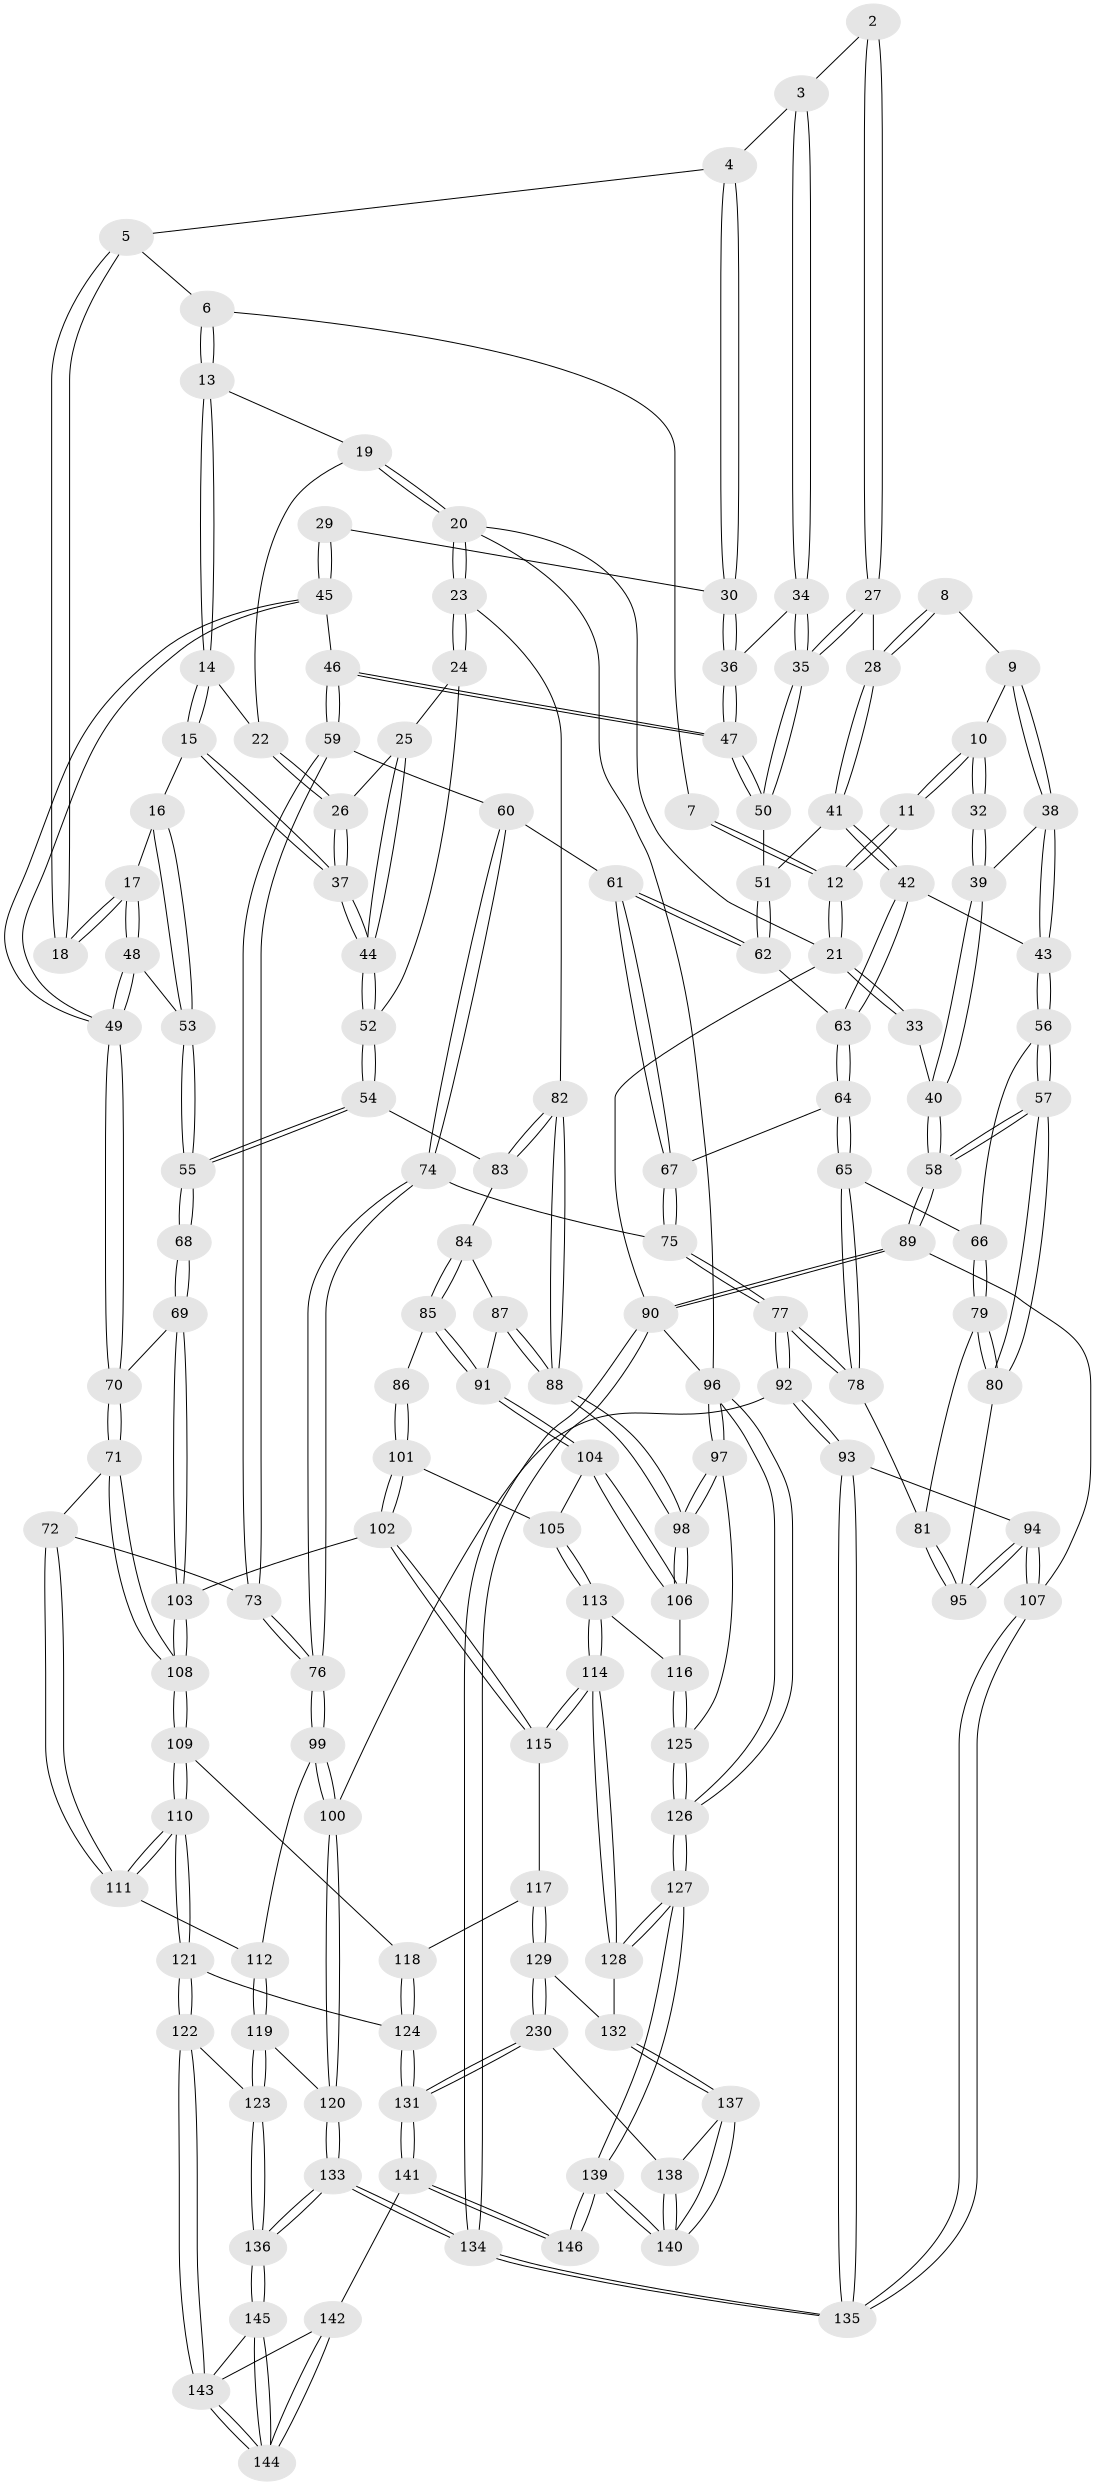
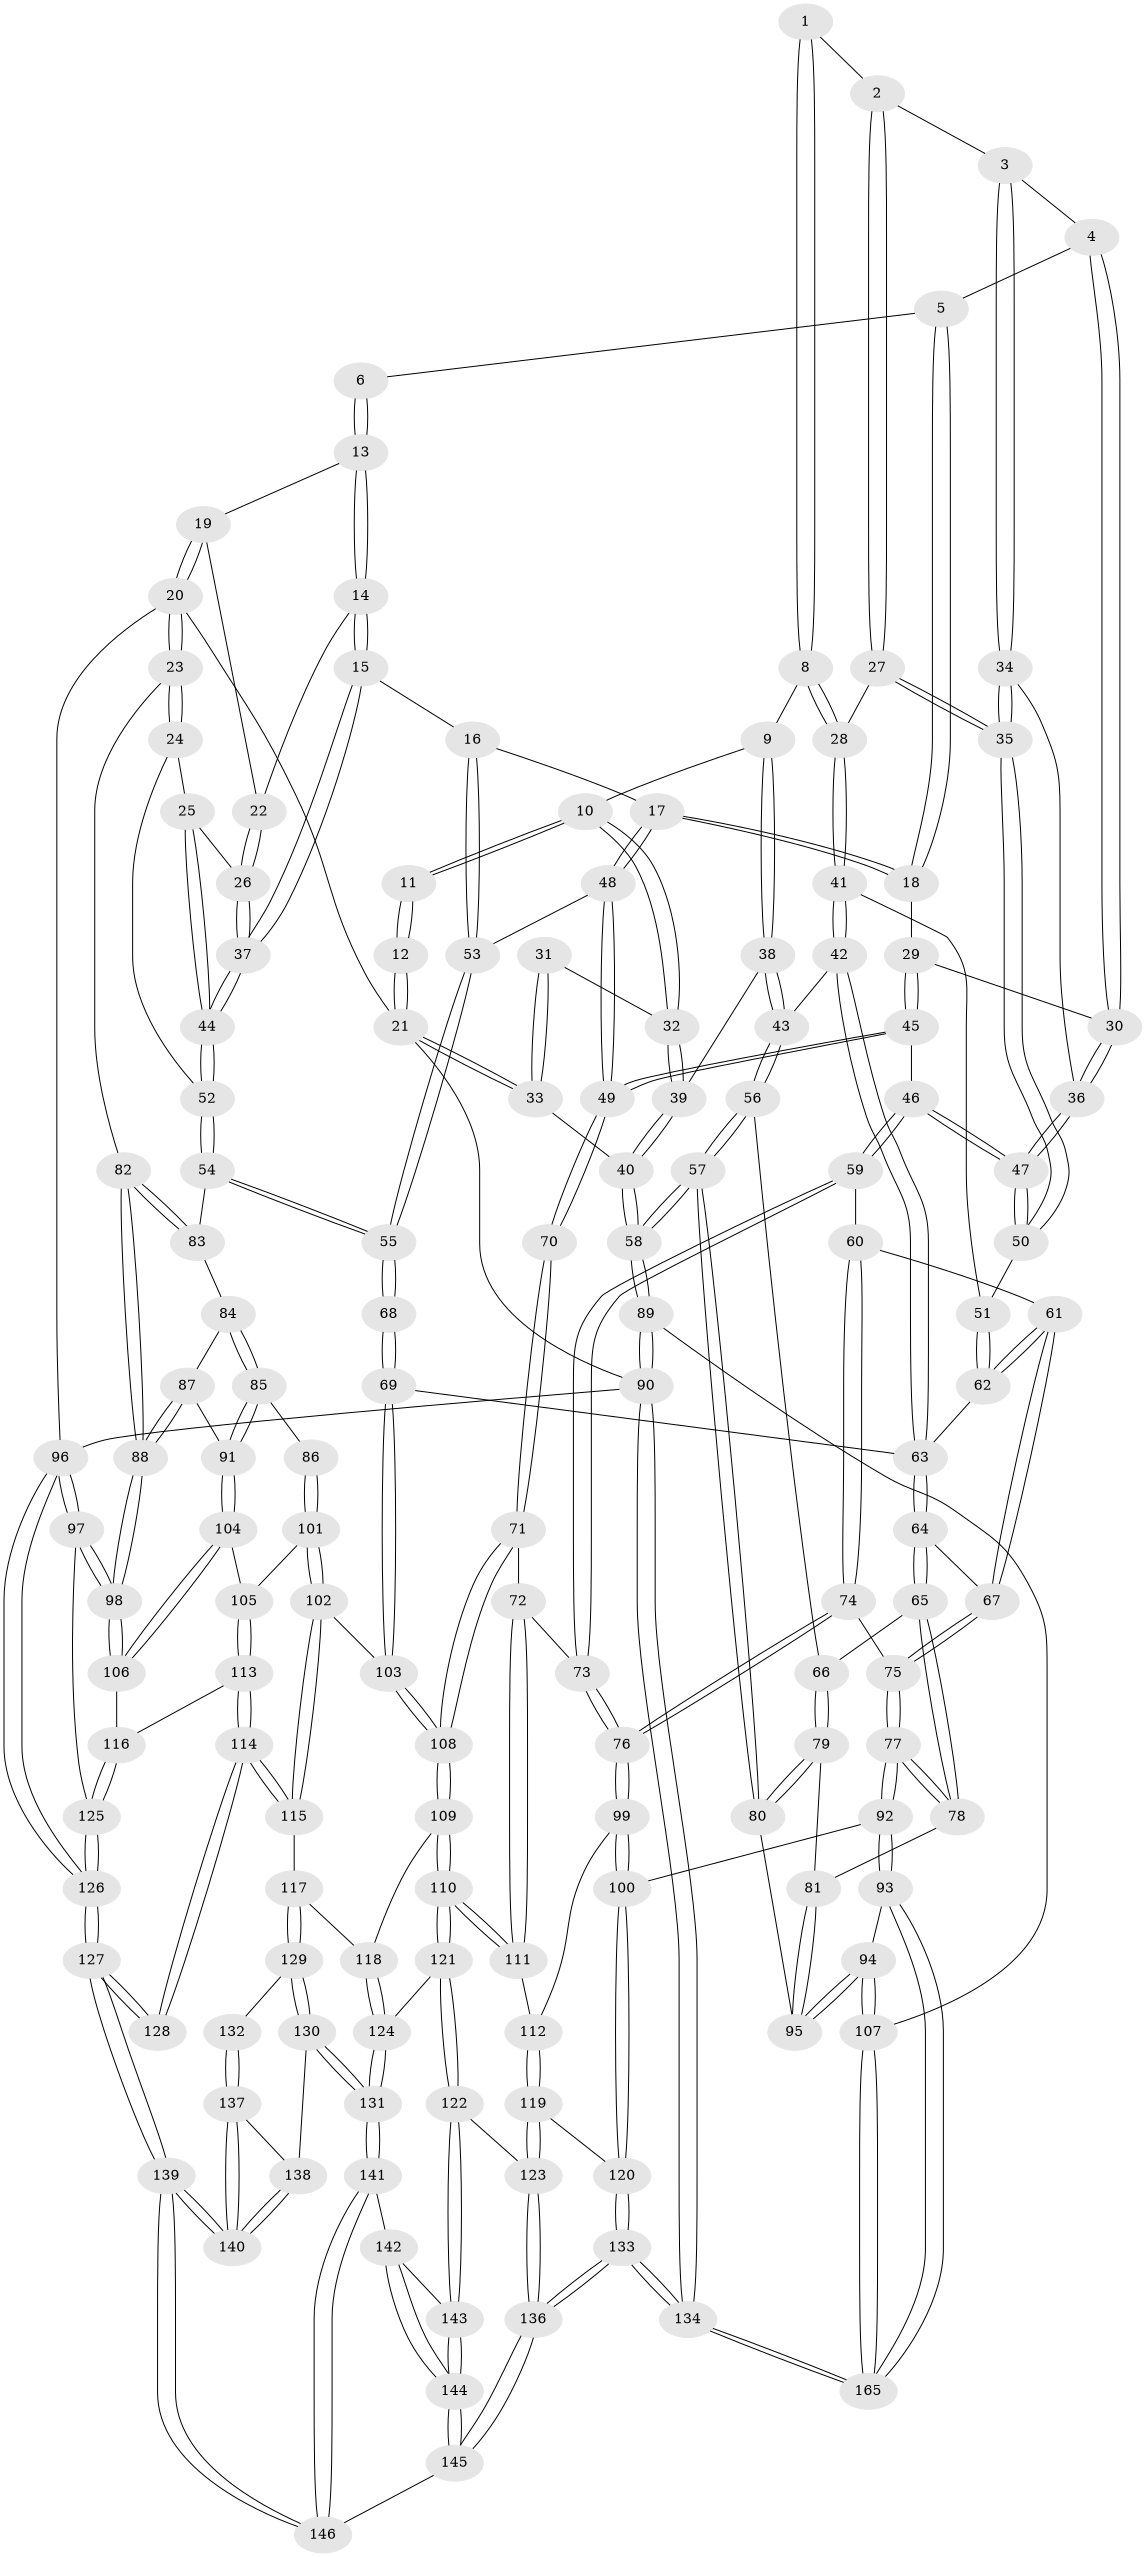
node "1": added
node "7": removed
edge "18" -- "29": added
node "31": added
edge "69" -- "70": now "69" -- "63"
edge "128" -- "132": removed
node "230": label "230" -> "130"
node "135": label "135" -> "165"
edge "145" -- "143": now "145" -- "146"
